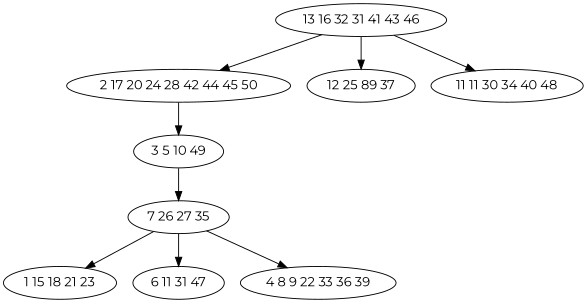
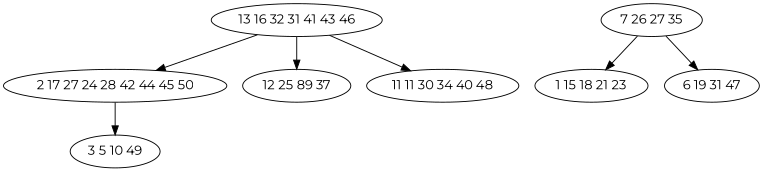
node "2 17 20 24 28 42 44 45 50": label "2 17 20 24 28 42 44 45 50" -> "2 17 27 24 28 42 44 45 50"
edge "3 5 10 49" -> "7 26 27 35": removed
node "6 11 31 47": label "6 11 31 47" -> "6 19 31 47"
node "4 8 9 22 33 36 39": removed
